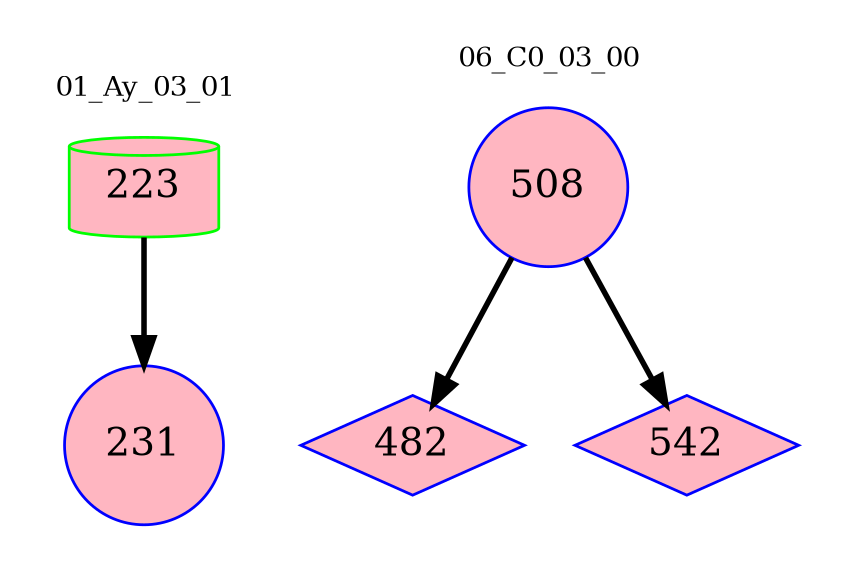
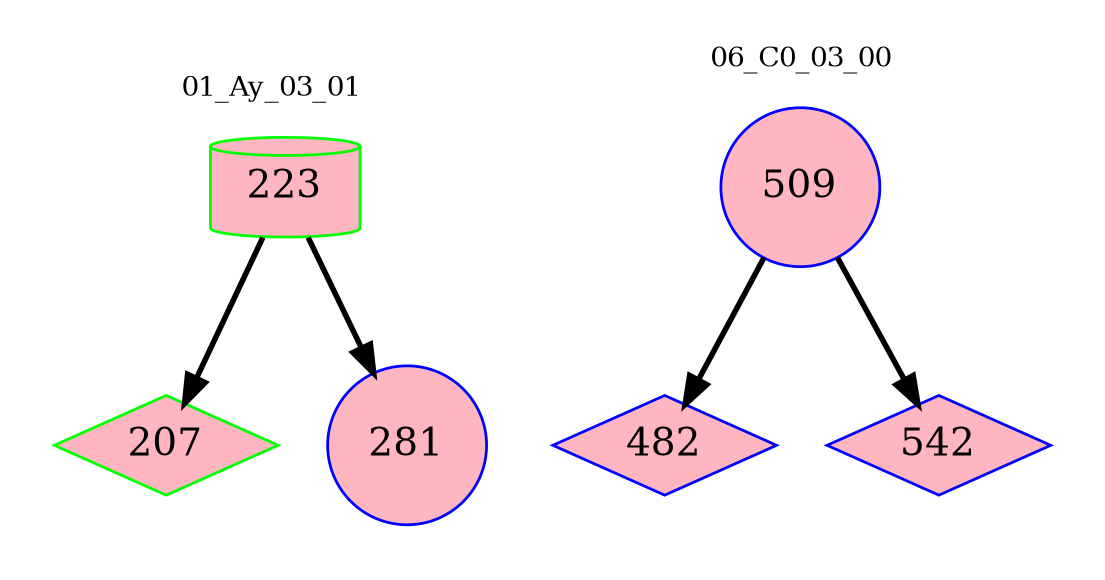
node "508": label "508" -> "509"
node "231": label "231" -> "281"
node "207": added
